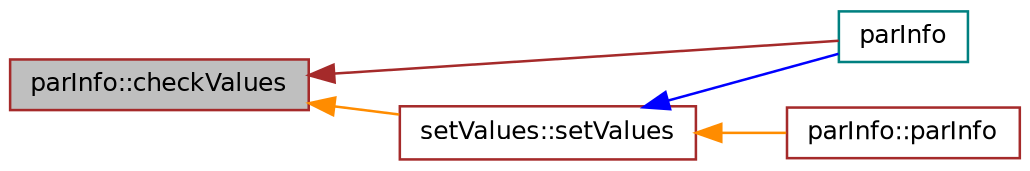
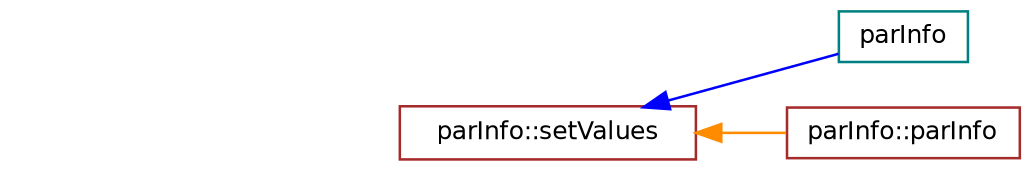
node "parInfo::checkValues": removed
node "setValues::setValues": label "setValues::setValues" -> "parInfo::setValues"
